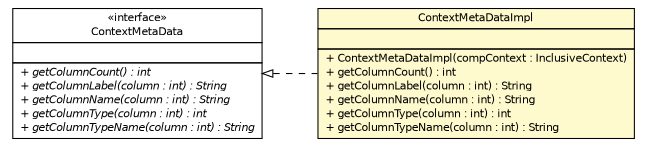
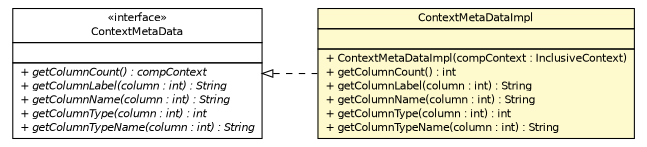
node "ContextMetaData": text "+ getColumnCount() : int" -> "+ getColumnCount() : compContext"
